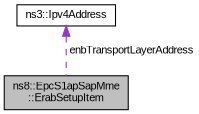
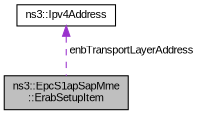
node "ns8::EpcS1apSapMme ::ErabSetupItem": label "ns8::EpcS1apSapMme ::ErabSetupItem" -> "ns3::EpcS1apSapMme ::ErabSetupItem"
